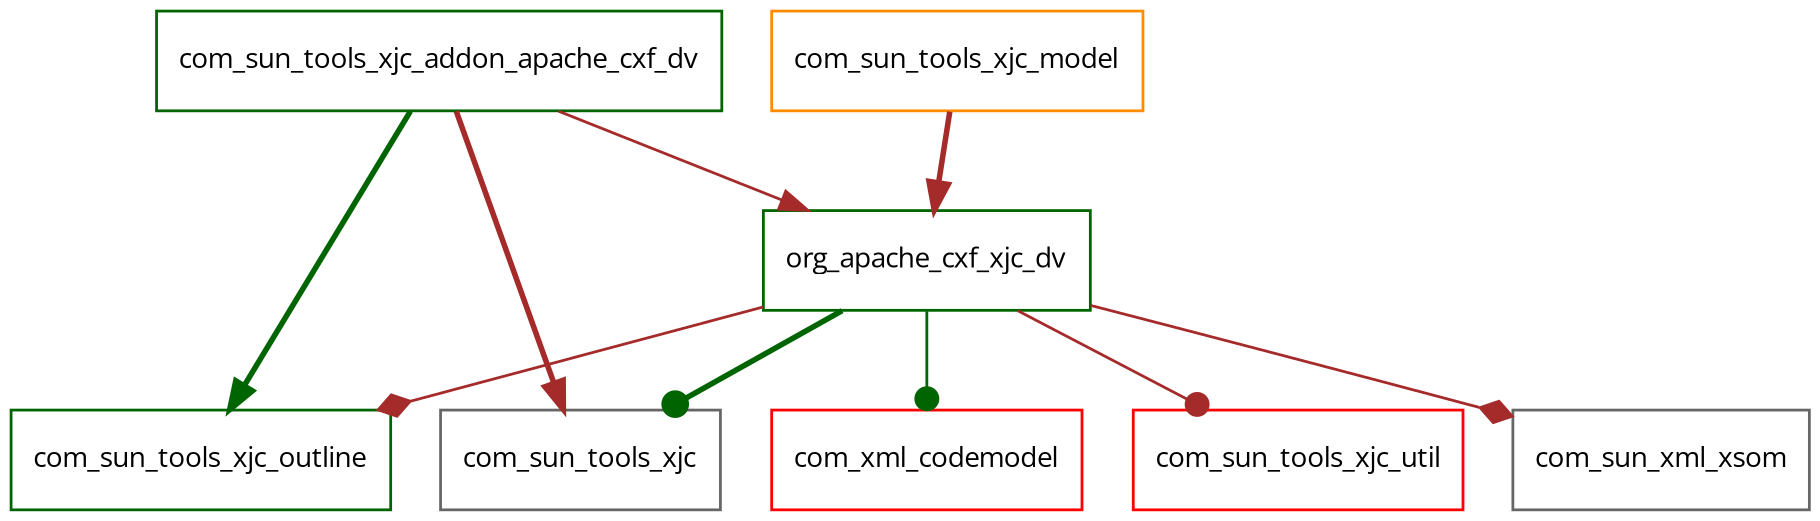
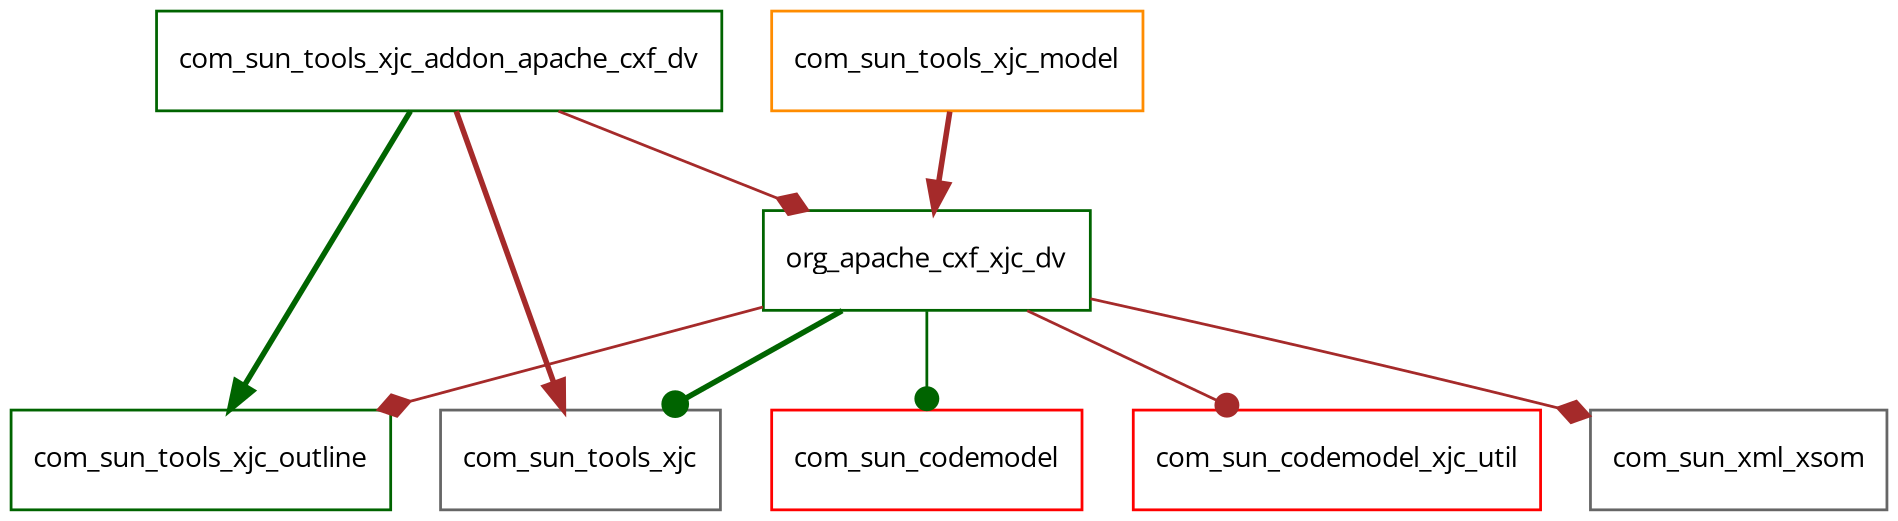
edge "com_sun_tools_xjc_addon_apache_cxf_dv" -> "org_apache_cxf_xjc_dv": arrowhead normal -> diamond
node "com_xml_codemodel": label "com_xml_codemodel" -> "com_sun_codemodel"
node "com_sun_tools_xjc_util": label "com_sun_tools_xjc_util" -> "com_sun_codemodel_xjc_util"
